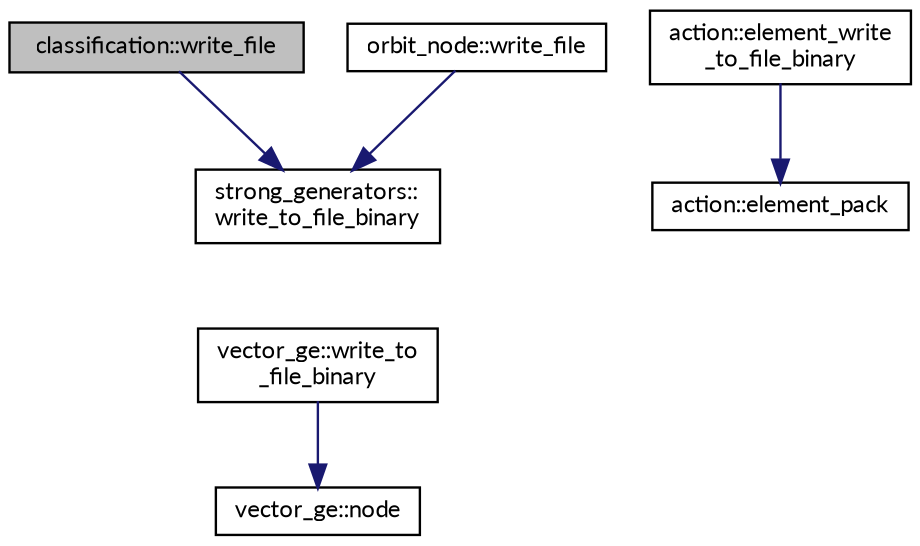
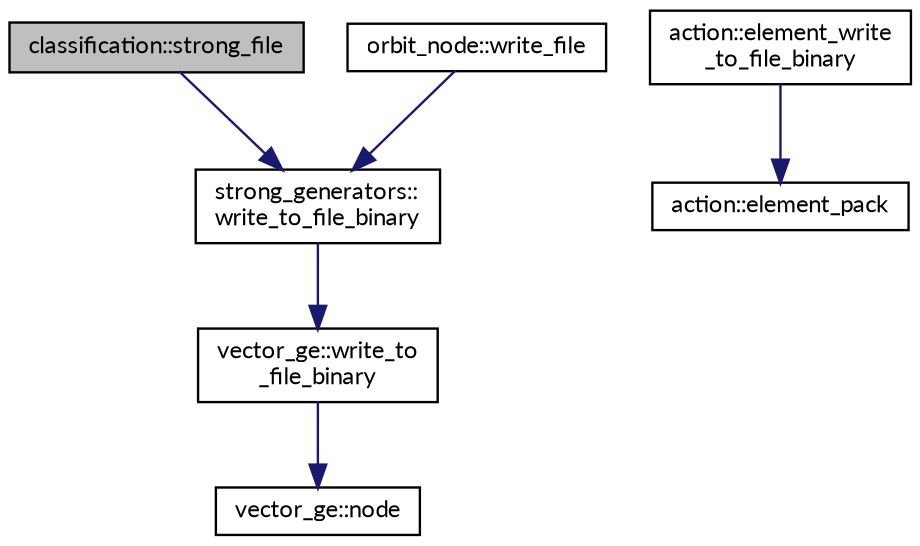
node "classification::write_file": label "classification::write_file" -> "classification::strong_file"
edge "strong_generators:: write_to_file_binary" -> "vector_ge::write_to _file_binary": added
